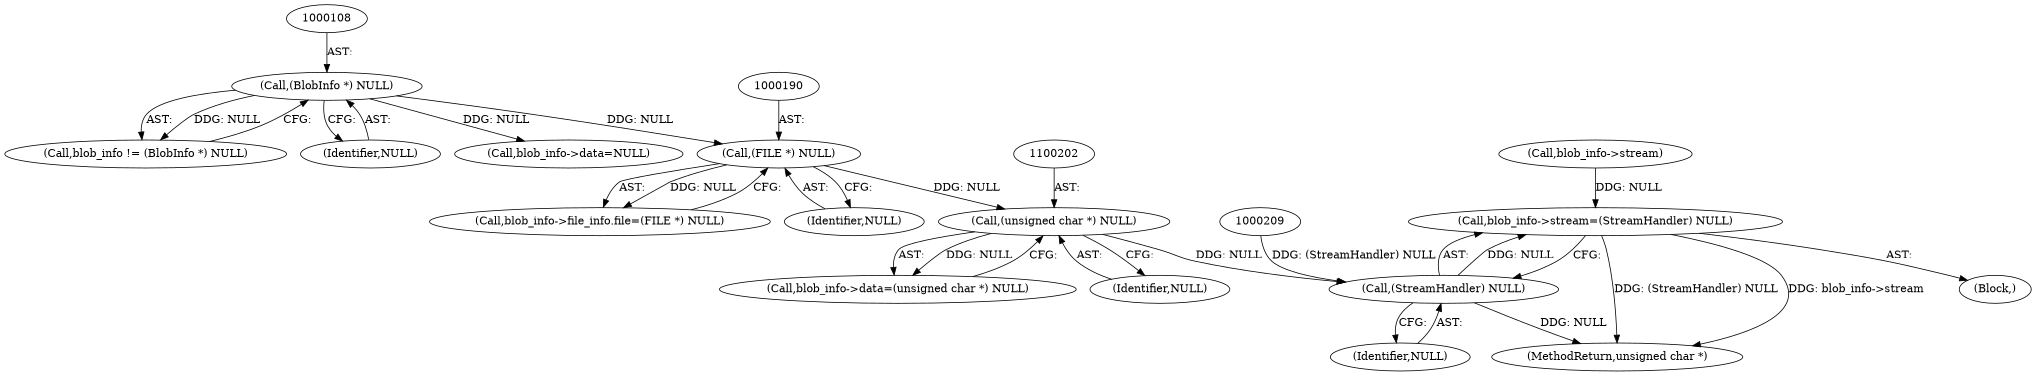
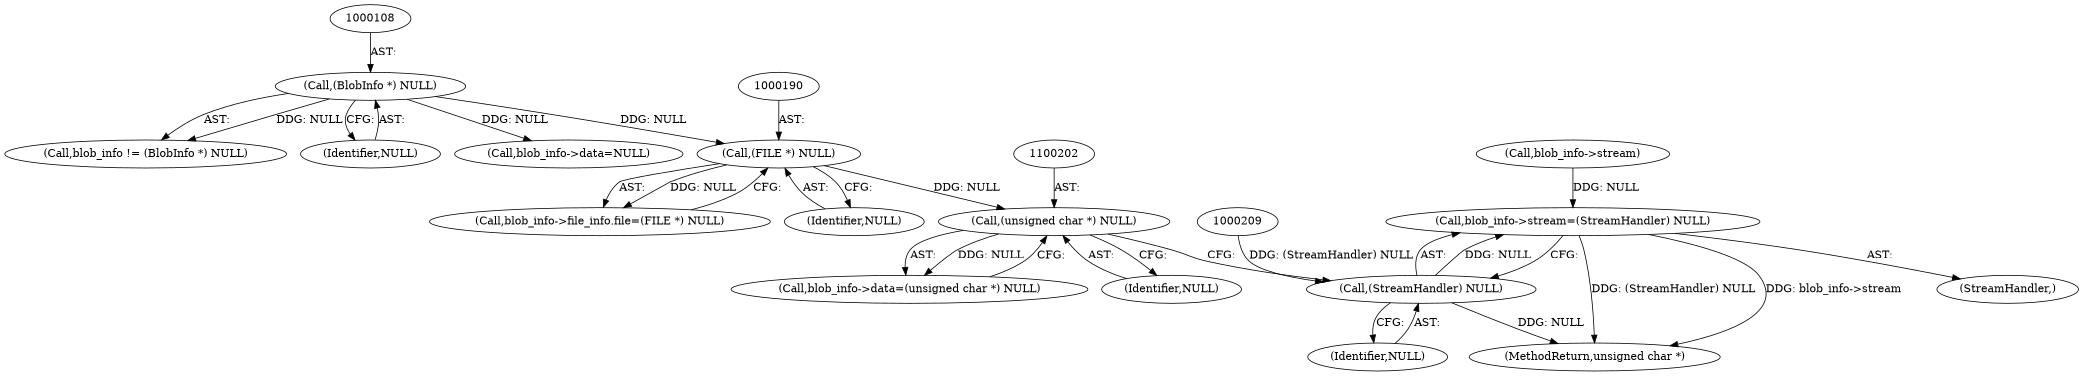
edge "(Call,blob_info != (BlobInfo *) NULL)" -> "(Call,(BlobInfo *) NULL)": removed, label "CFG:"
edge "(Call,(unsigned char *) NULL)" -> "(Call,(StreamHandler) NULL)": label "DDG: NULL" -> "CFG: "
node "(Block,)": label "(Block,)" -> "(StreamHandler,)"
